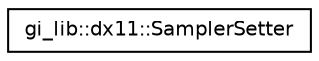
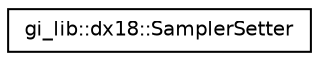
node "gi_lib::dx11::SamplerSetter": label "gi_lib::dx11::SamplerSetter" -> "gi_lib::dx18::SamplerSetter"
